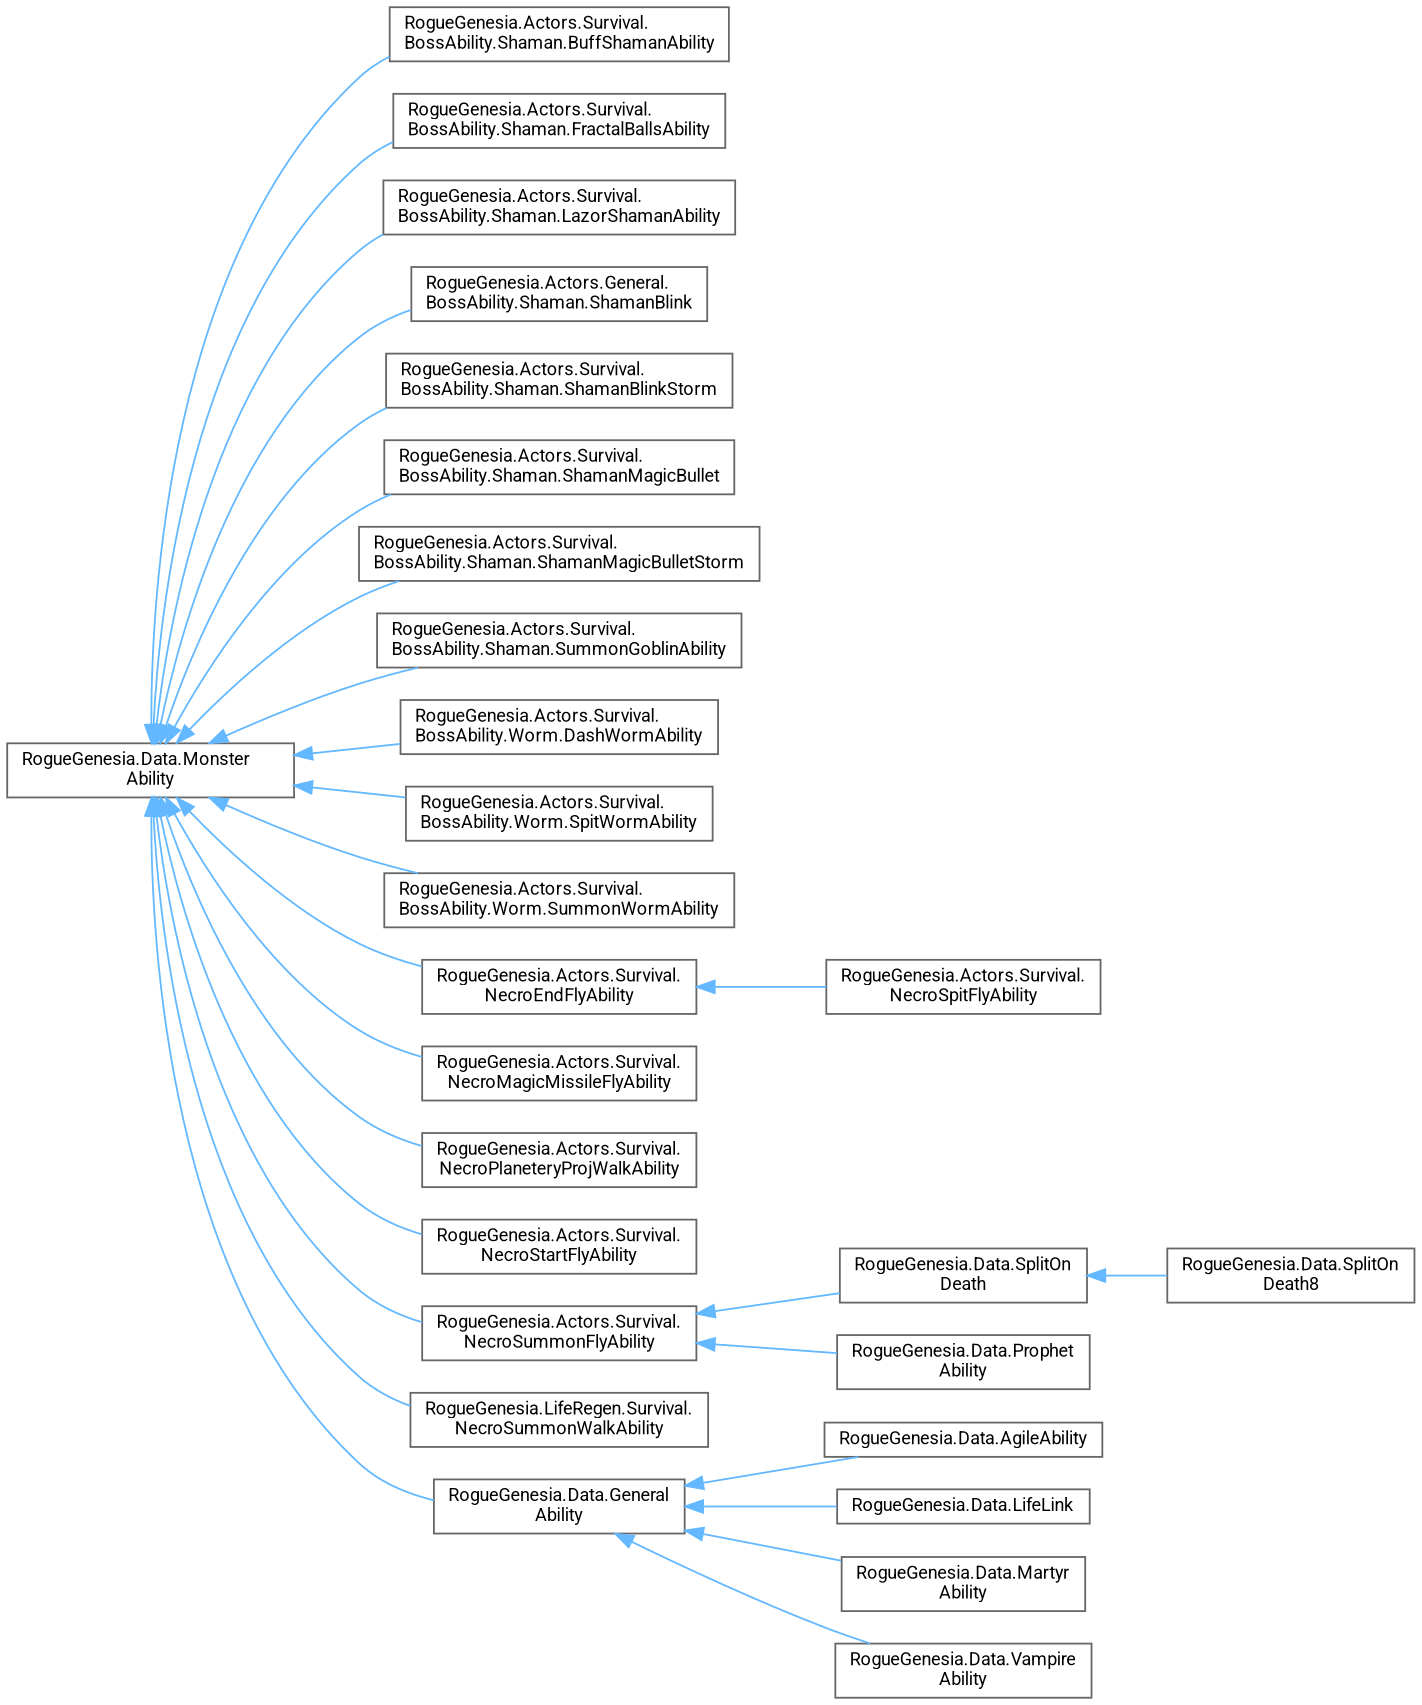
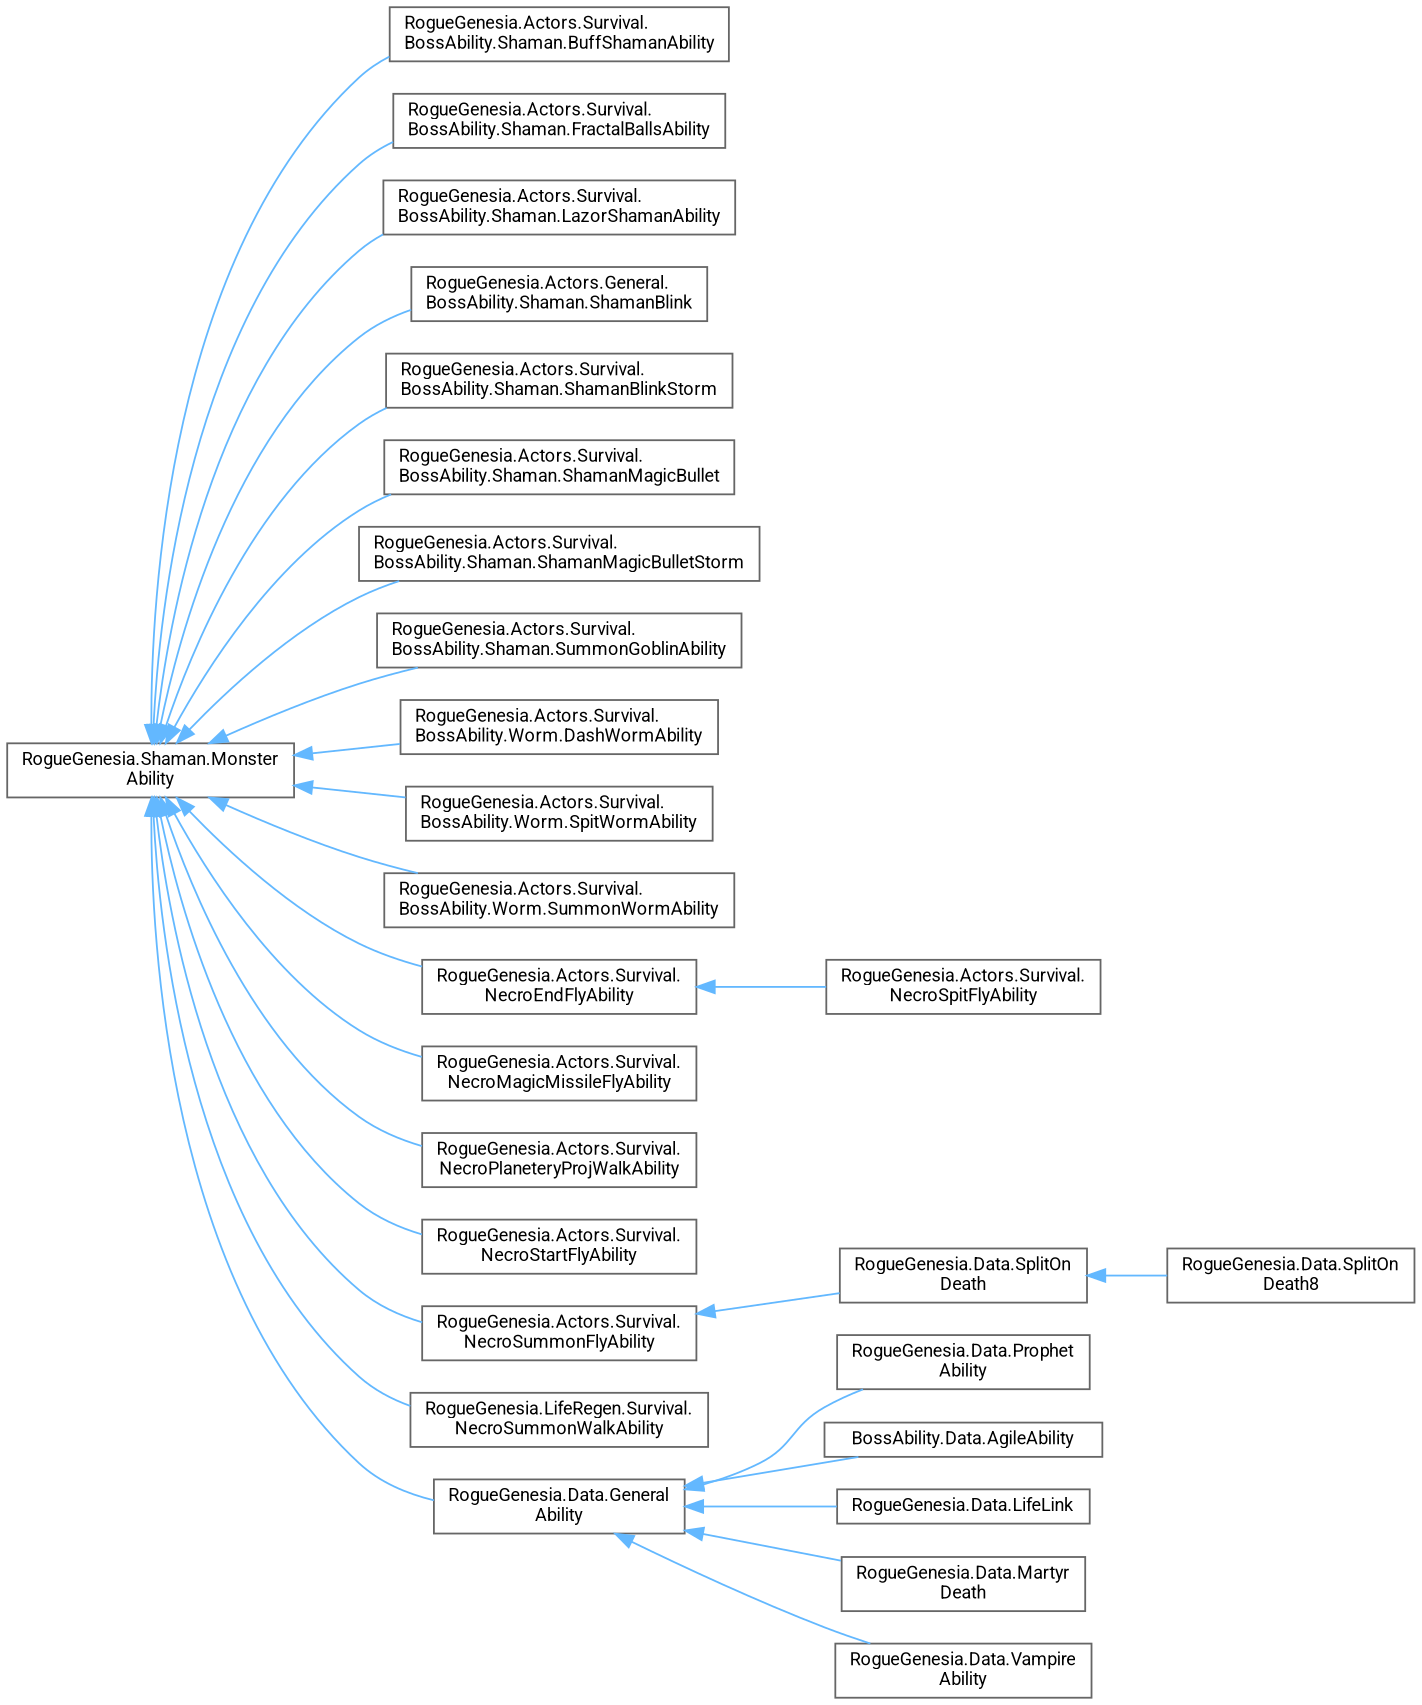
node "RogueGenesia.Data.Monster Ability": label "RogueGenesia.Data.Monster Ability" -> "RogueGenesia.Shaman.Monster Ability"
edge "RogueGenesia.Data.Prophet Ability" -> "RogueGenesia.Actors.Survival. NecroSummonFlyAbility": now "RogueGenesia.Data.Prophet Ability" -> "RogueGenesia.Data.General Ability"
node "RogueGenesia.Data.AgileAbility": label "RogueGenesia.Data.AgileAbility" -> "BossAbility.Data.AgileAbility"
node "RogueGenesia.Data.Martyr Ability": label "RogueGenesia.Data.Martyr Ability" -> "RogueGenesia.Data.Martyr Death"
